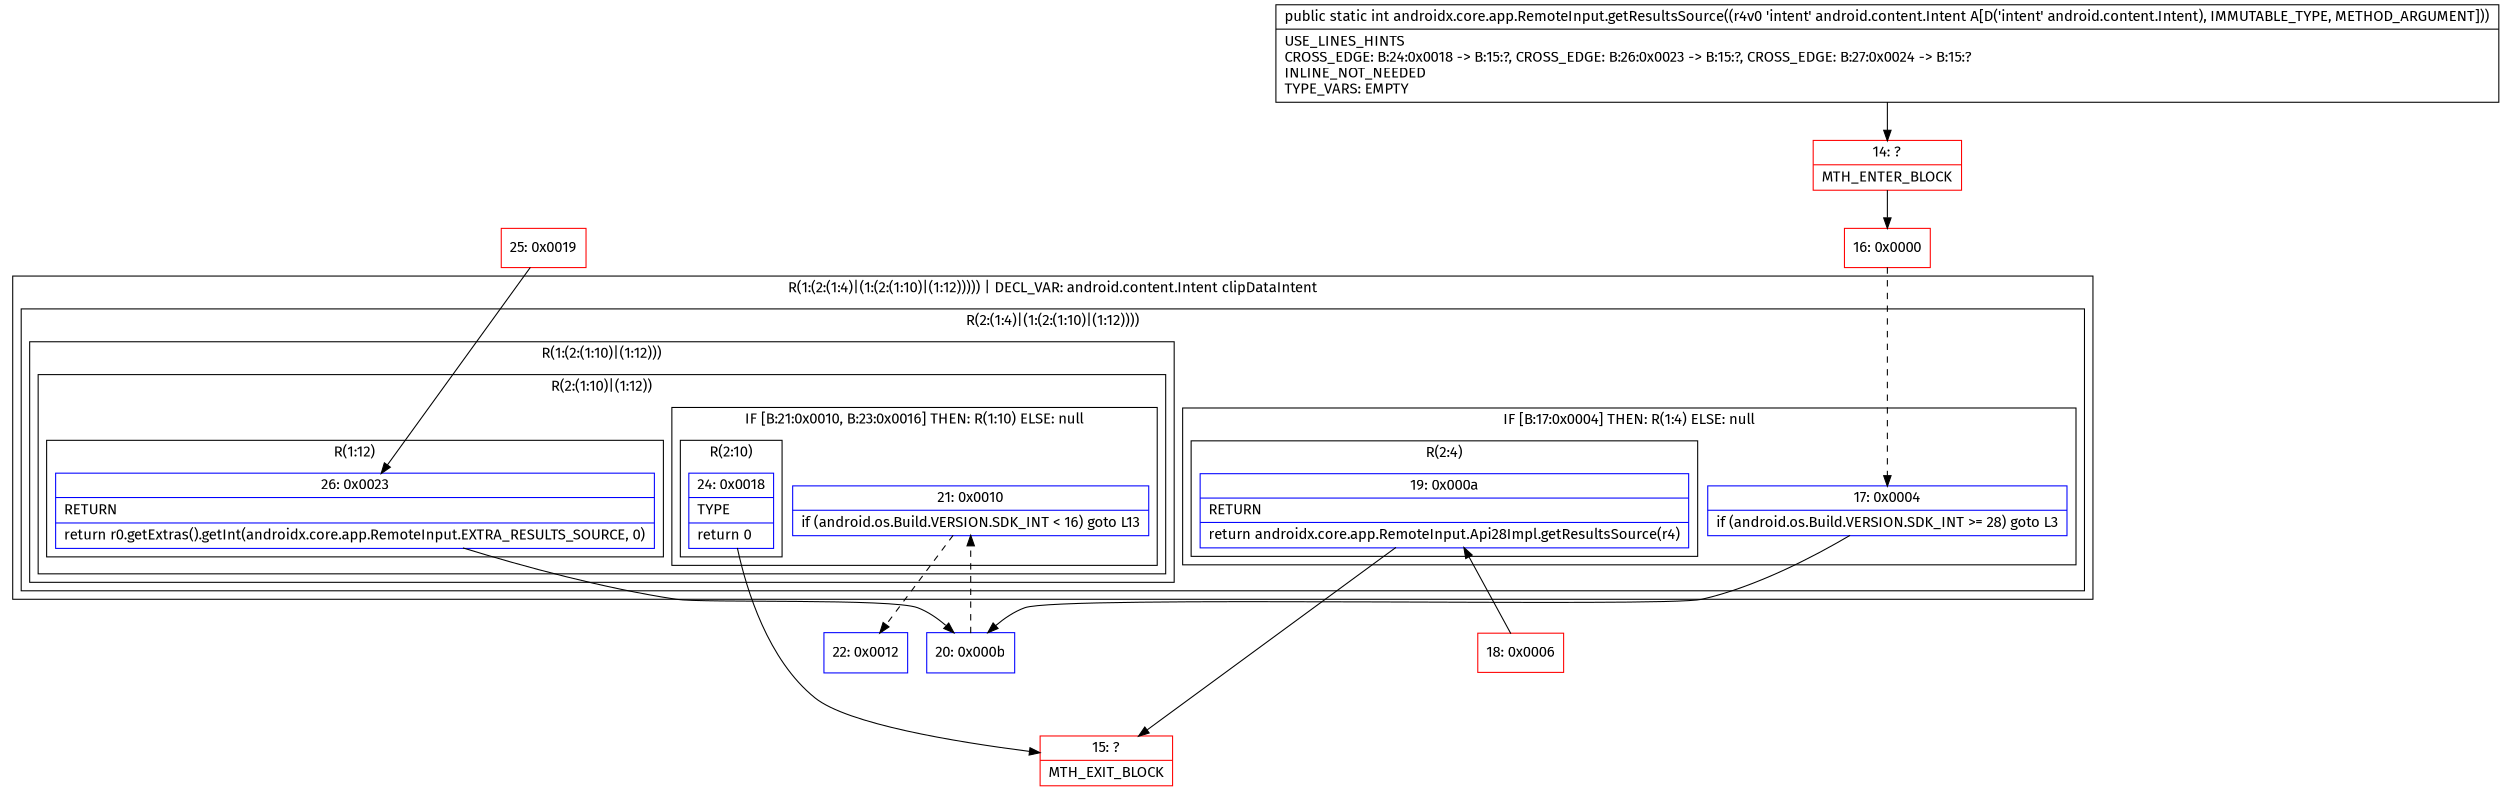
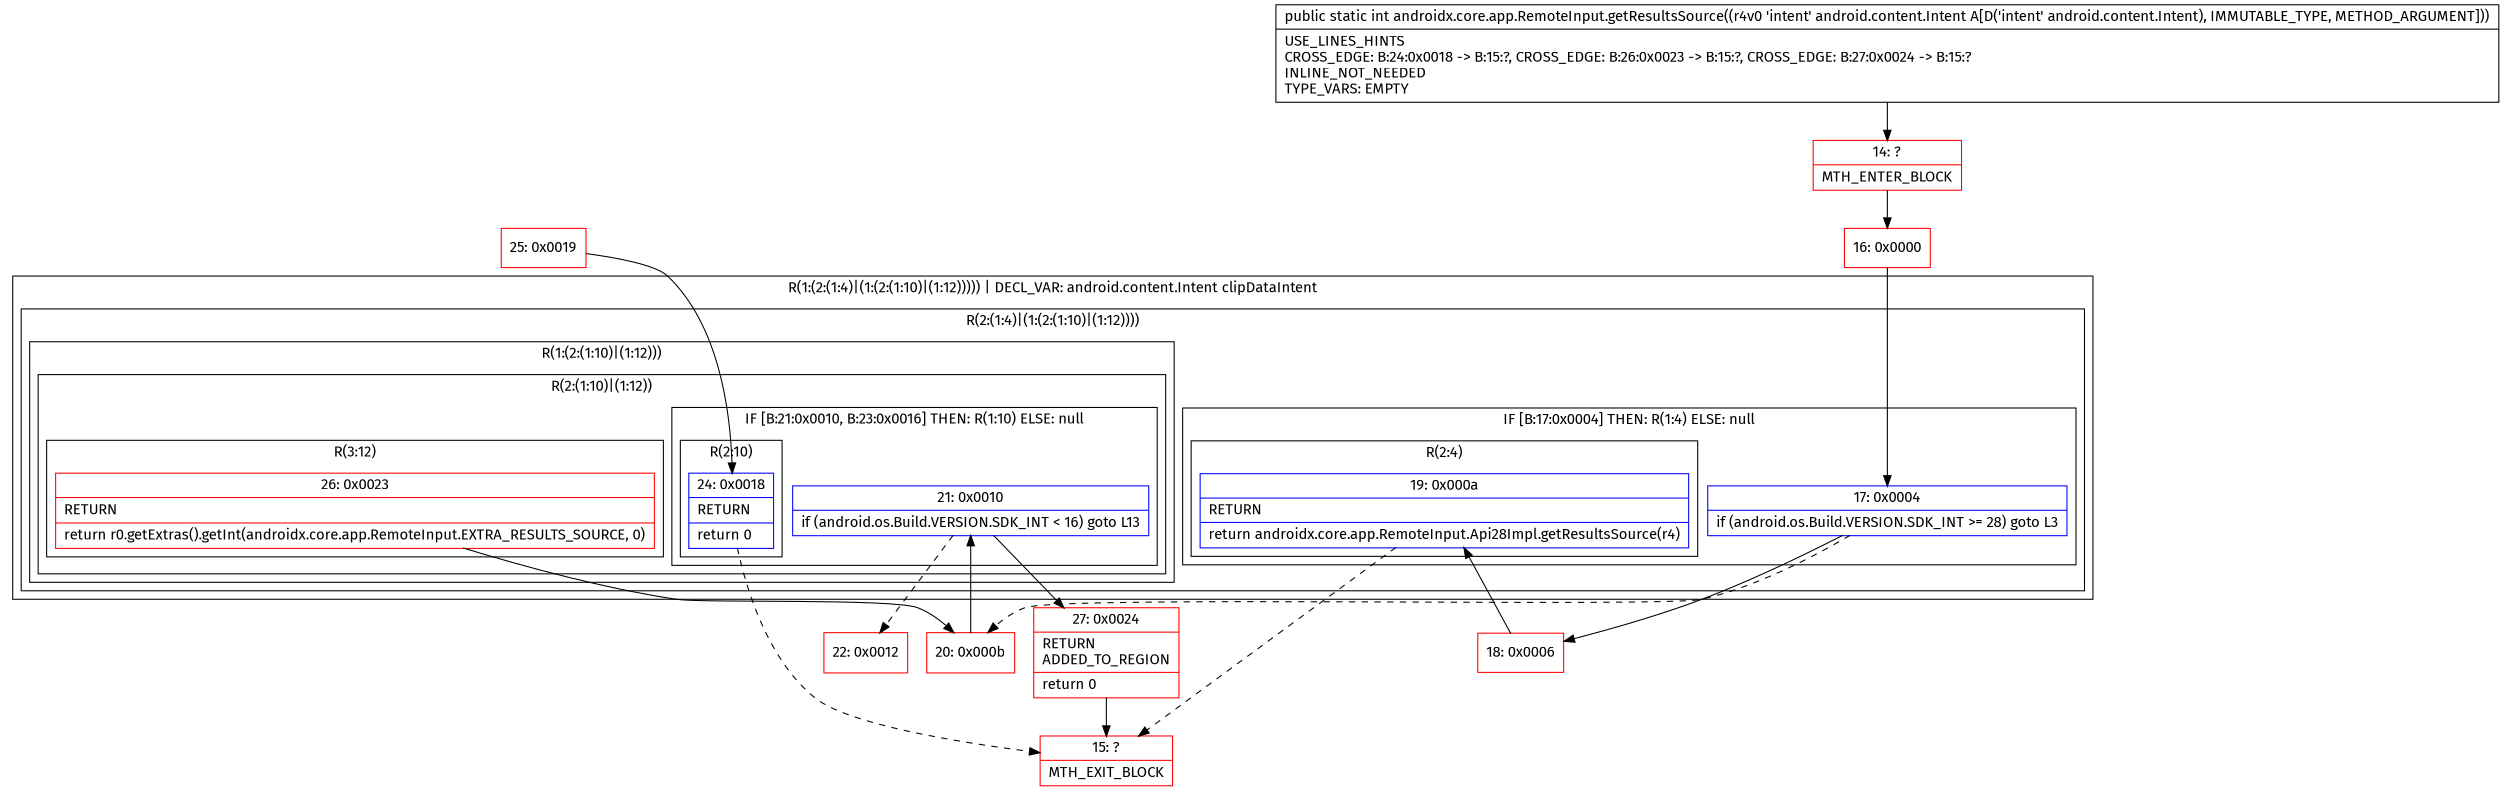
edge "25: 0x0019" -> "26: 0x0023": now "25: 0x0019" -> "24: 0x0018"
edge "16: 0x0000" -> "17: 0x0004": style dashed -> solid
cluster "R(1:12)": label "R(1:12)" -> "R(3:12)"
node "24: 0x0018": text "TYPE" -> "RETURN"
node "26: 0x0023": color blue -> red
edge "17: 0x0004" -> "20: 0x000b": style solid -> dashed
edge "20: 0x000b" -> "21: 0x0010": style dashed -> solid
edge "17: 0x0004" -> "18: 0x0006": added
edge "19: 0x000a" -> "15: ?": style solid -> dashed
node "22: 0x0012": color blue -> red
node "20: 0x000b": color blue -> red
node "27: 0x0024": added
edge "24: 0x0018" -> "15: ?": style solid -> dashed
